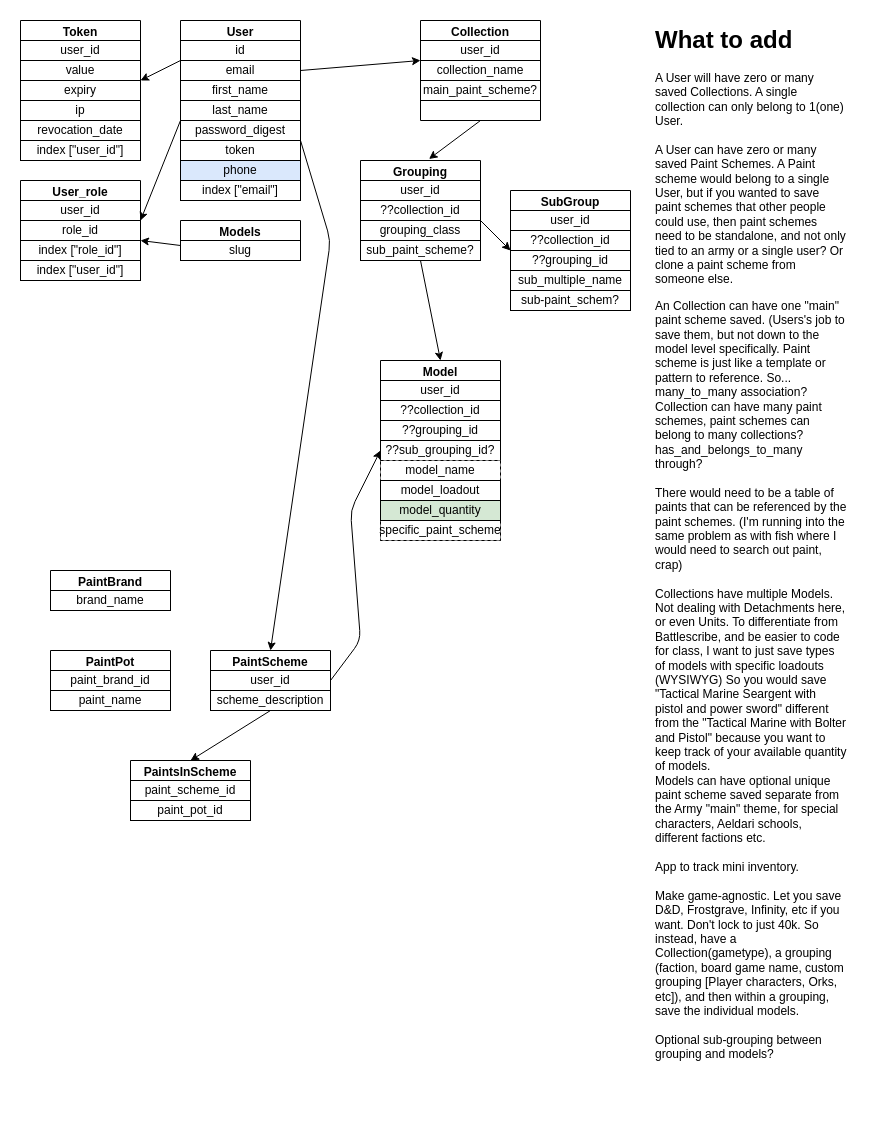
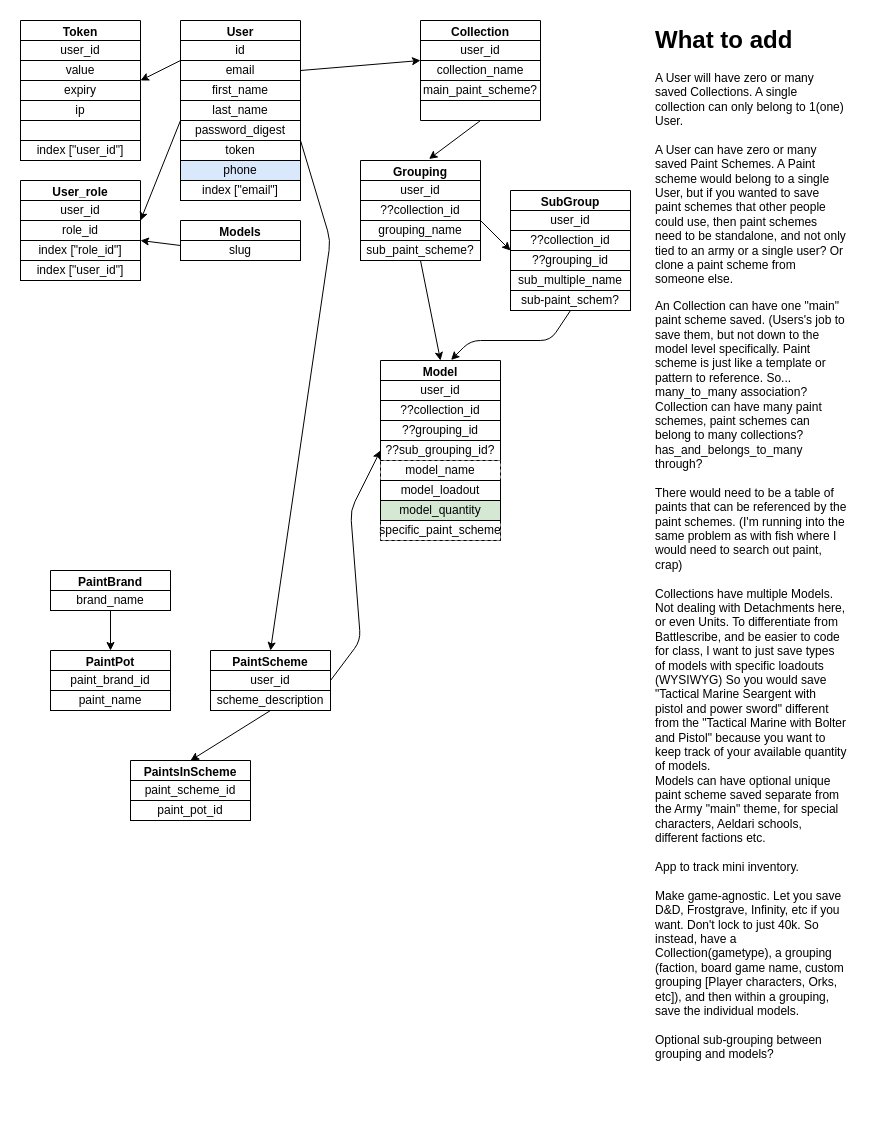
node "revocation_date": removed
node "grouping_class": label "grouping_class" -> "grouping_name"
edge "sub-paint_schem?" -> "Model": added
edge "brand_name" -> "PaintPot": added
